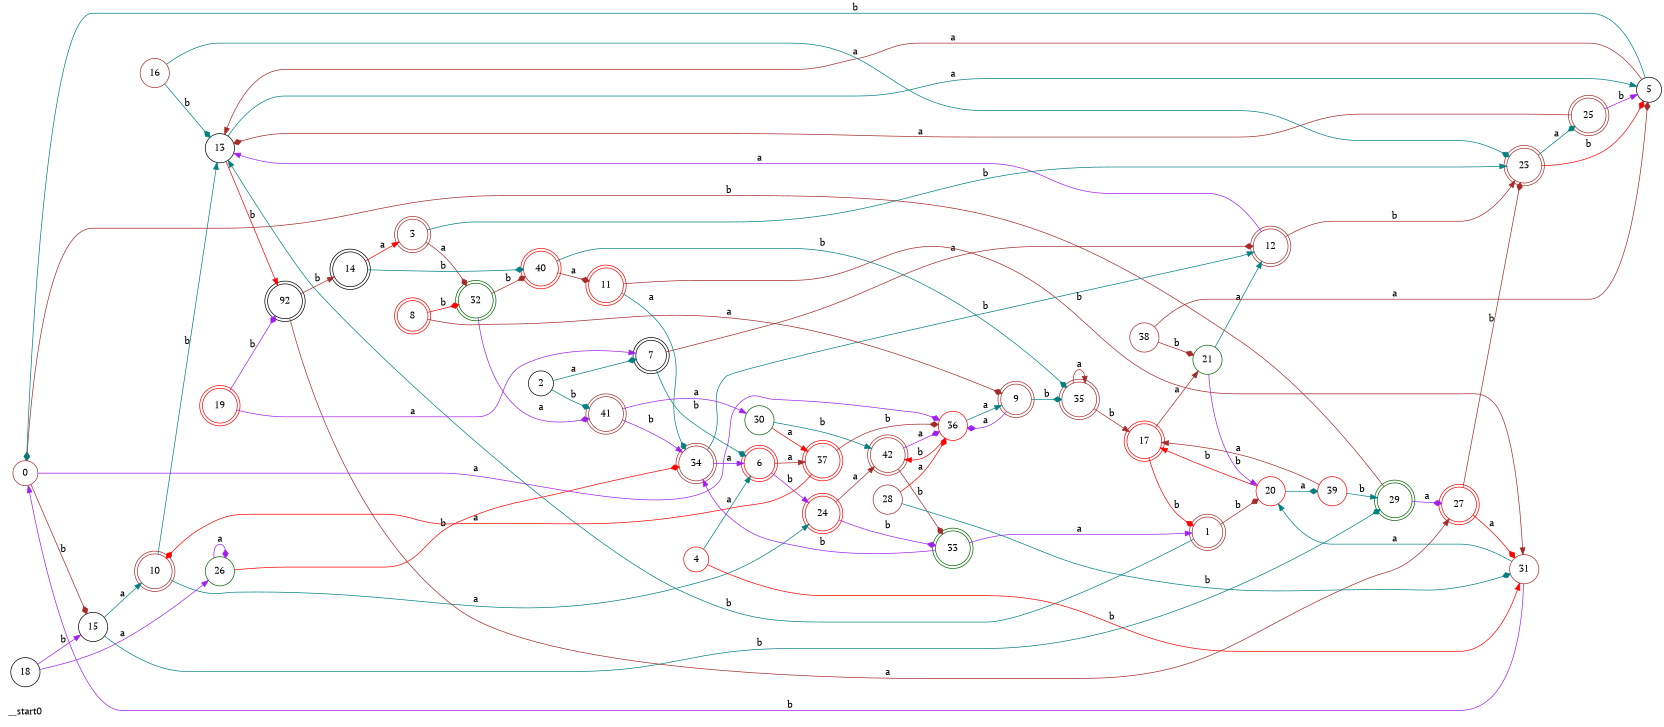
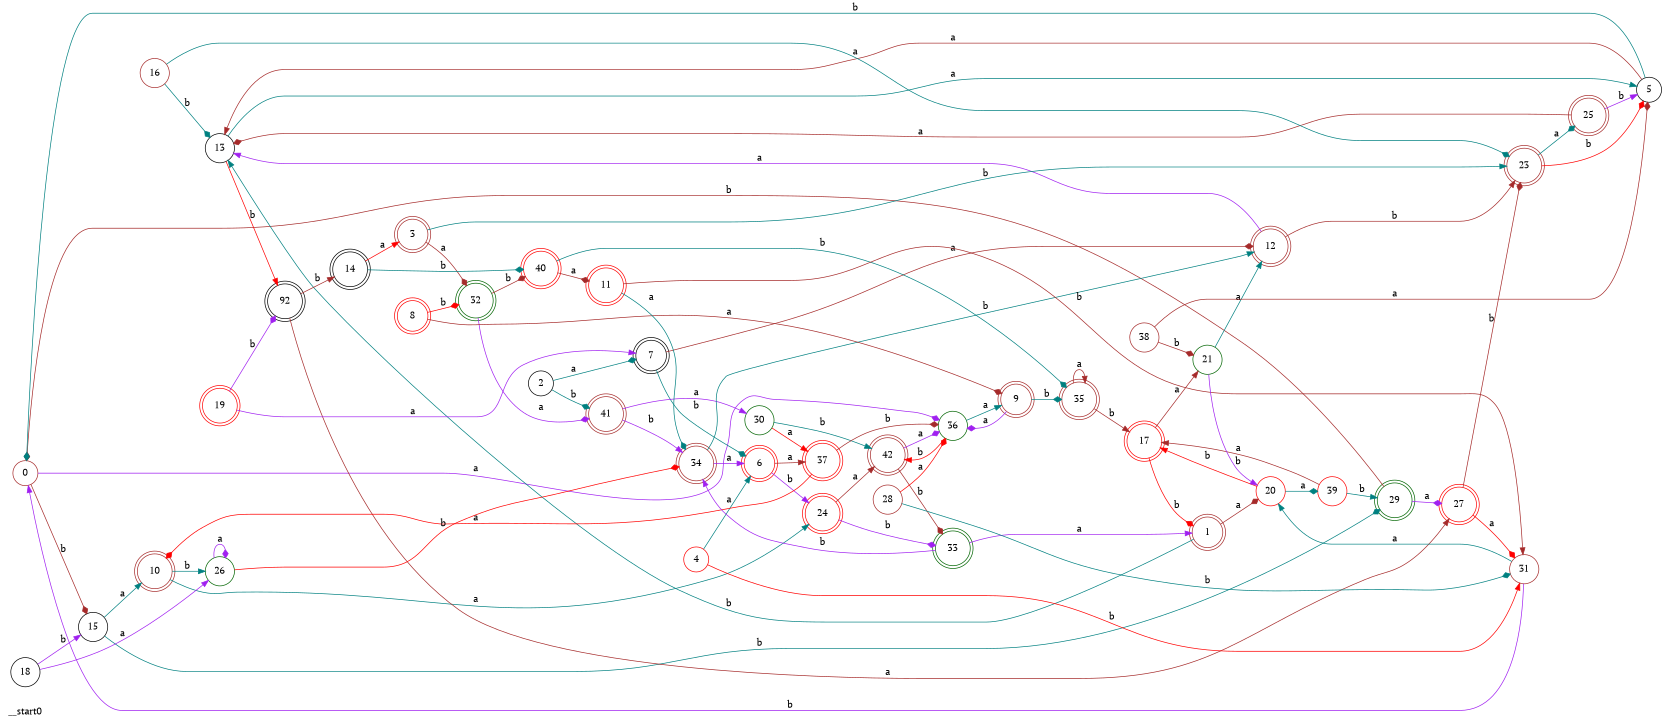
edge "10" -> "13": now "10" -> "26"
node "36": color red -> darkgreen
edge "1" -> "20": label "b" -> "a"
